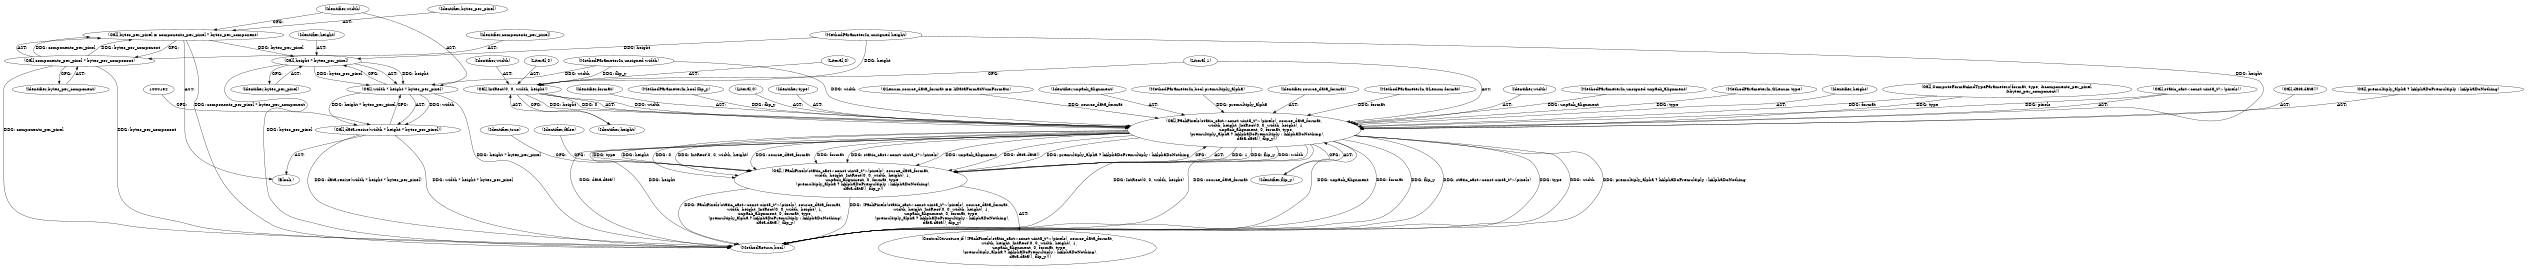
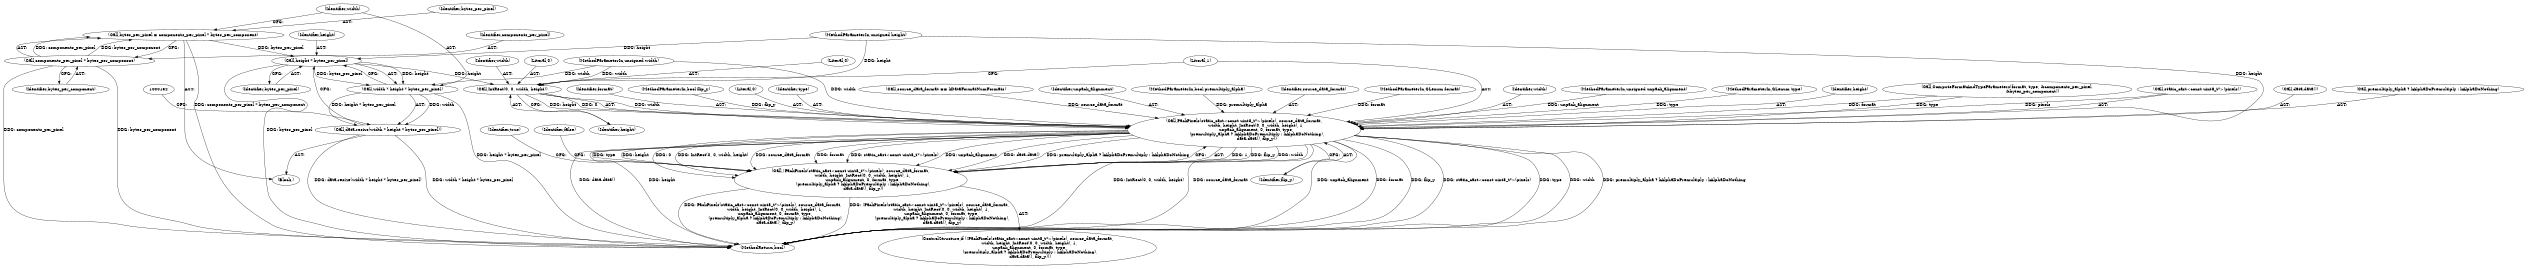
edge "(Call,height * bytes_per_pixel)" -> "(Call,IntRect(0, 0, width, height))": added, label "DDG: height"
edge "(MethodParameterIn,unsigned width)" -> "(Call,IntRect(0, 0, width, height))": label "DDG: flip_y" -> "DDG: width"
node "(GLenum,source_data_format == kDataFormatNumFormats)": label "(GLenum,source_data_format == kDataFormatNumFormats)" -> "(Call,source_data_format == kDataFormatNumFormats)"
edge "(Call,data.resize(width * height * bytes_per_pixel))" -> "(Call,width * height * bytes_per_pixel)": now "(Call,data.resize(width * height * bytes_per_pixel))" -> "(Call,height * bytes_per_pixel)"
